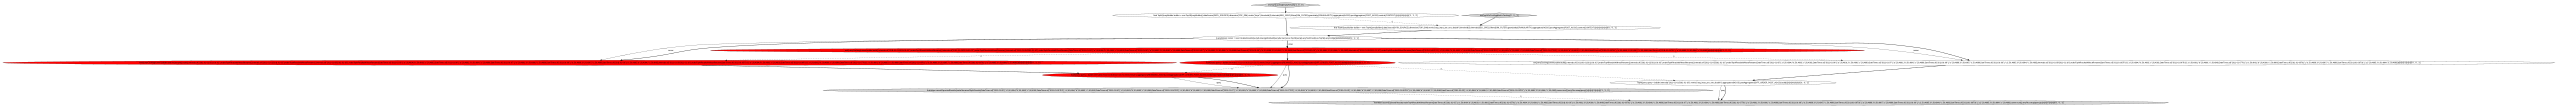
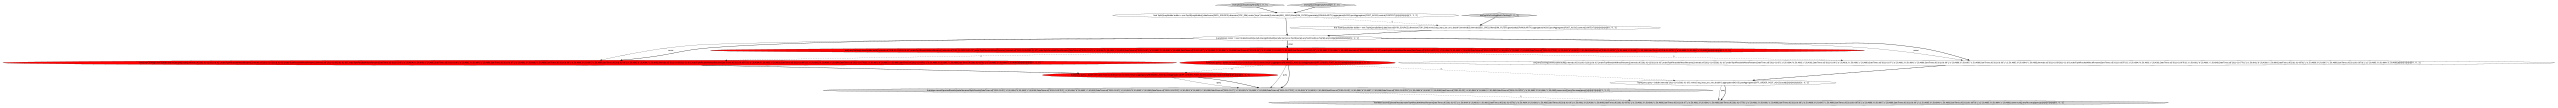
node "testTopNCachingEmptyResults['0', '1', '0']": added
